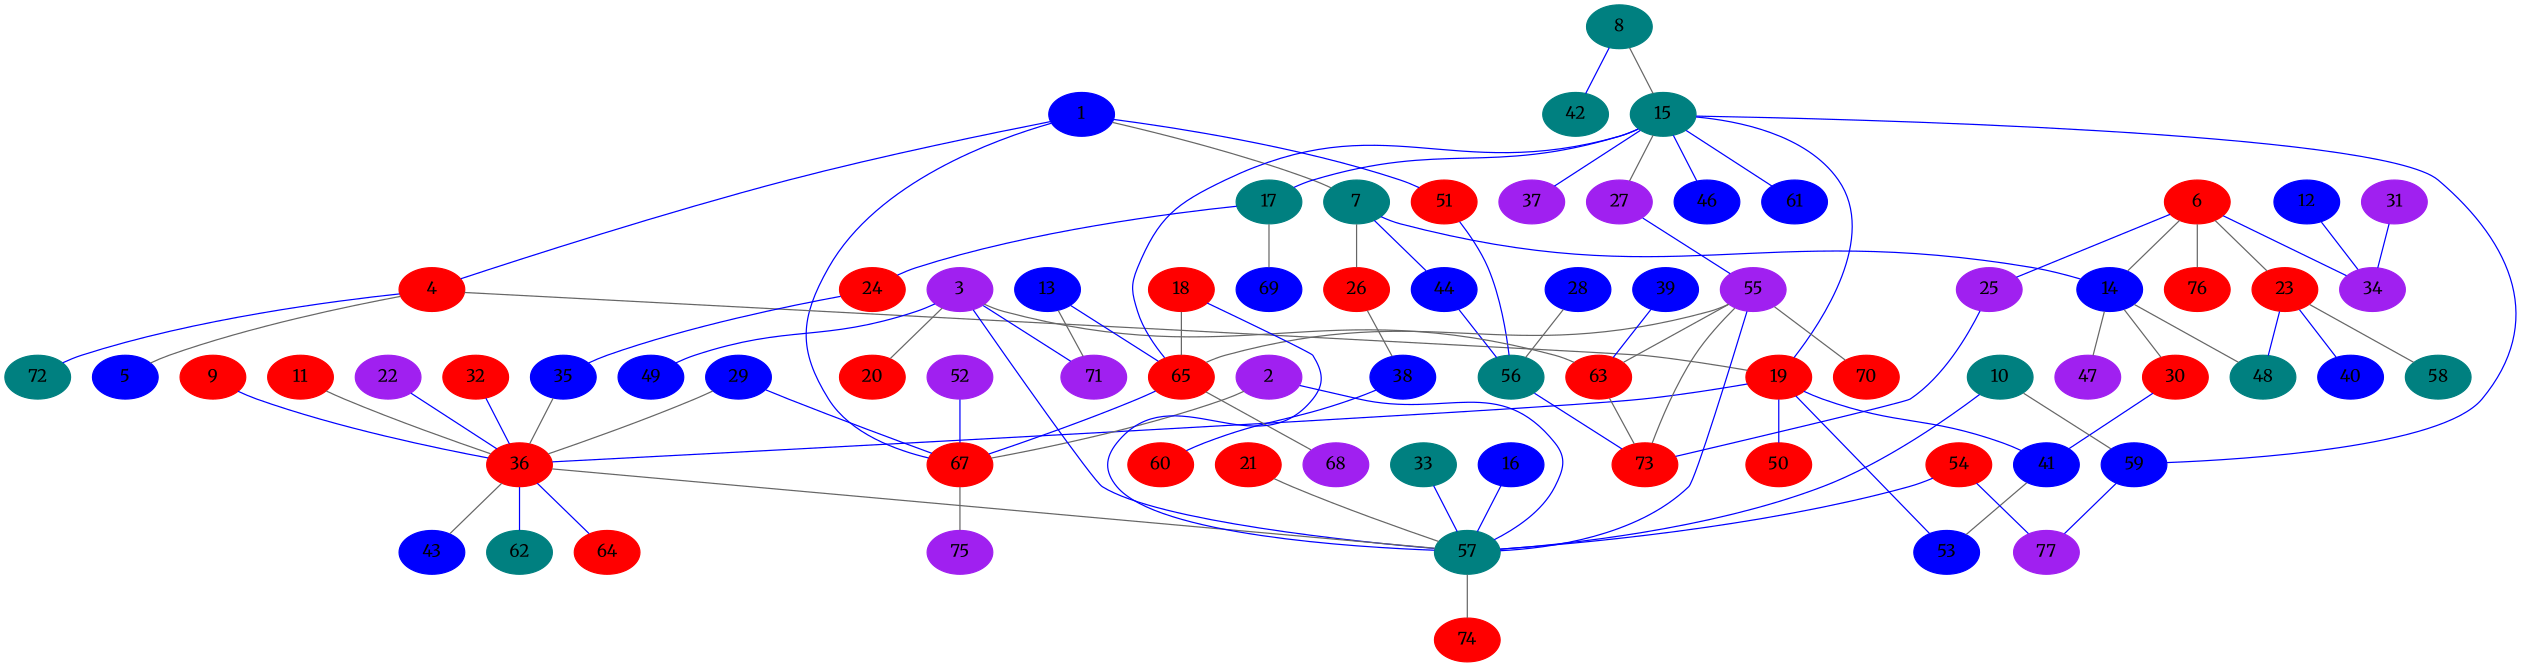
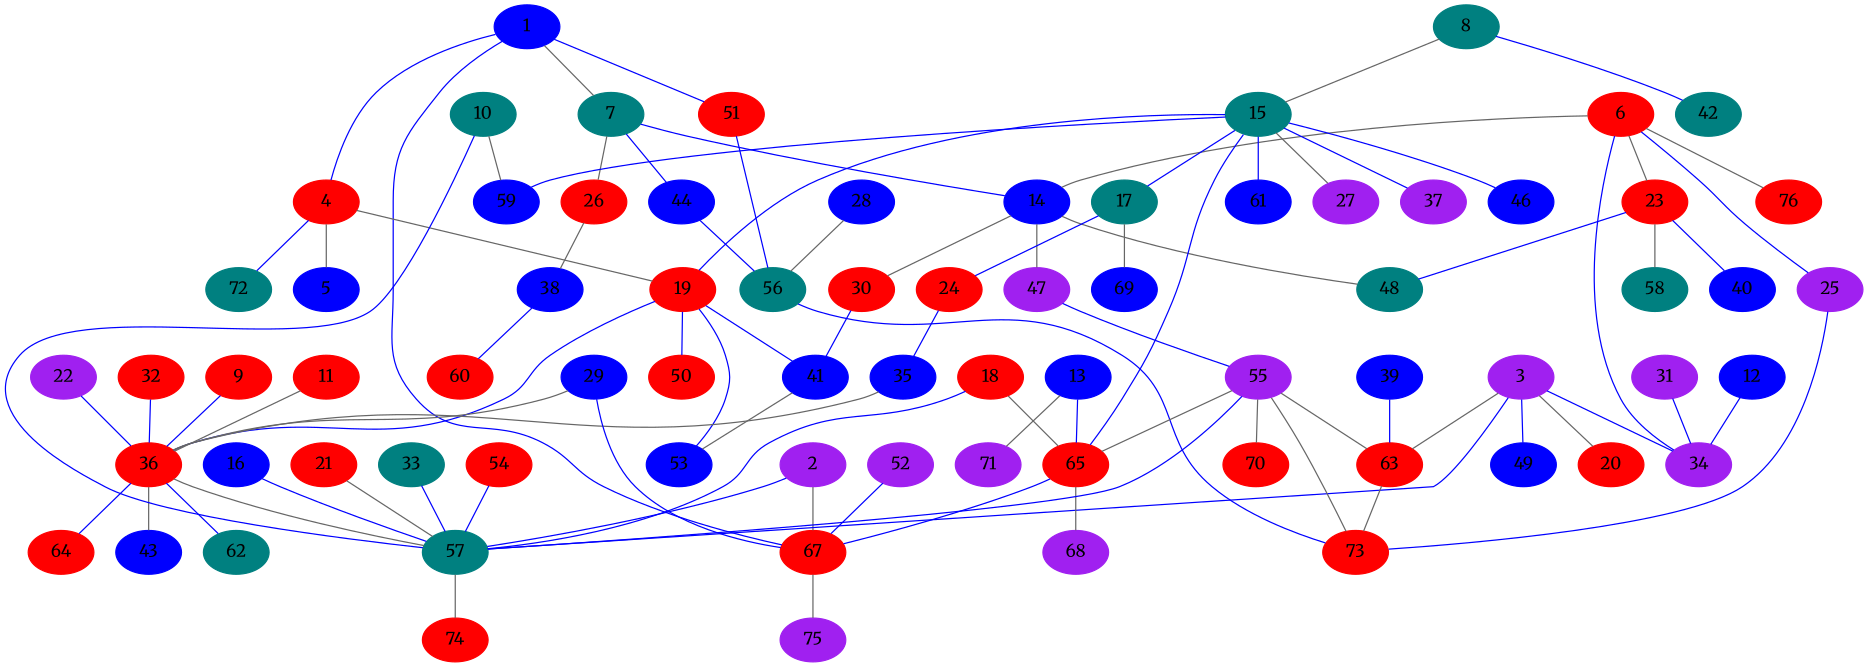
edge "27" -- "55": now "47" -- "55"
edge "3" -- "71": now "3" -- "34"
node "77": removed
